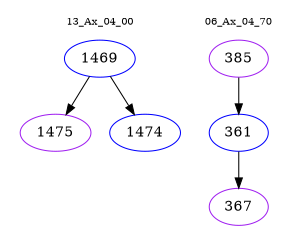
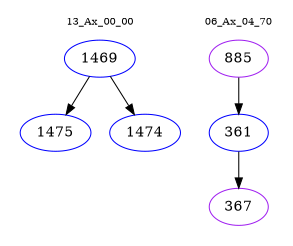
cluster "13_Ax_04_00": label "13_Ax_04_00" -> "13_Ax_00_00"
node "385": label "385" -> "885"
node "1475": color purple -> blue
